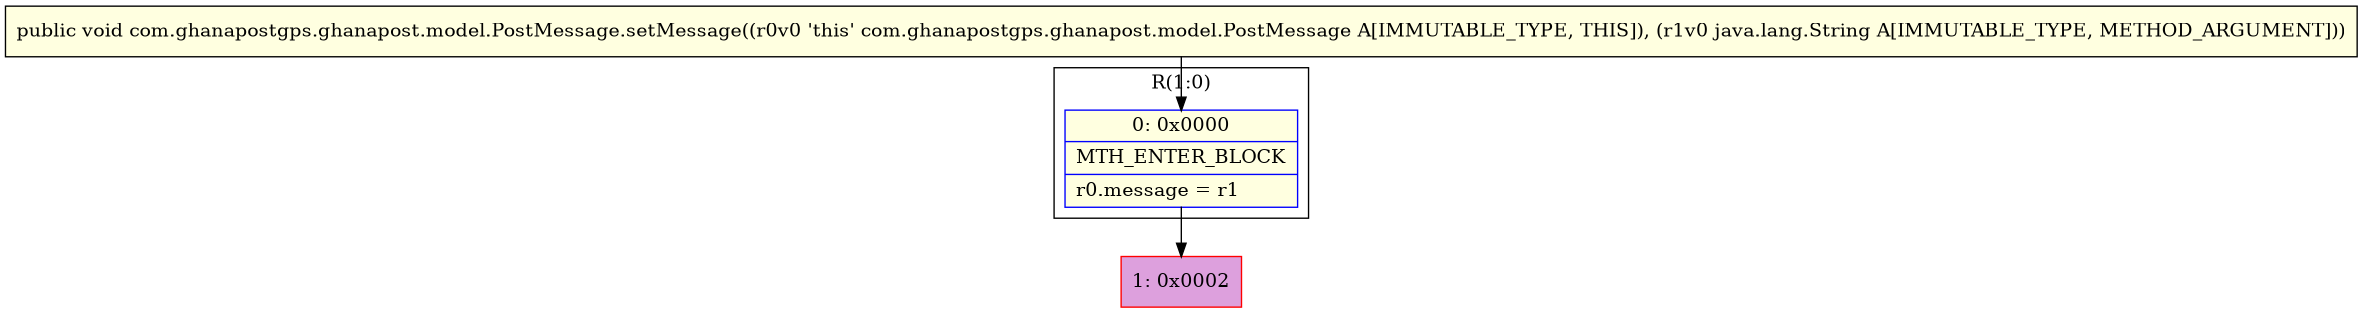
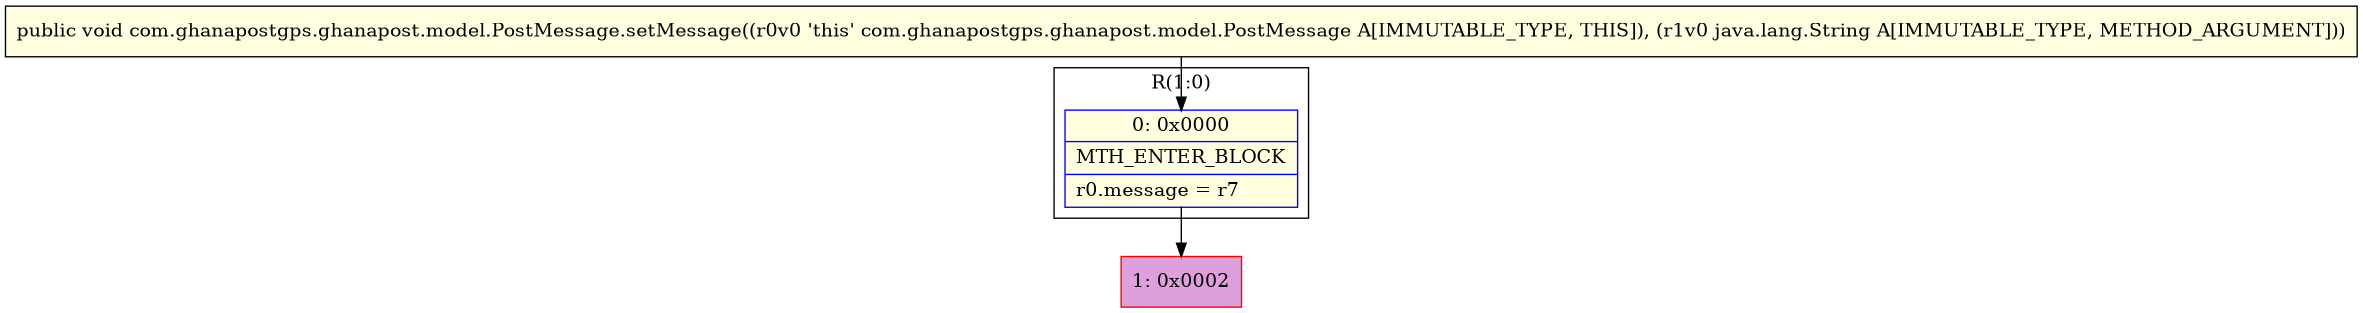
node "0: 0x0000": text "r0.message = r1" -> "r0.message = r7"
